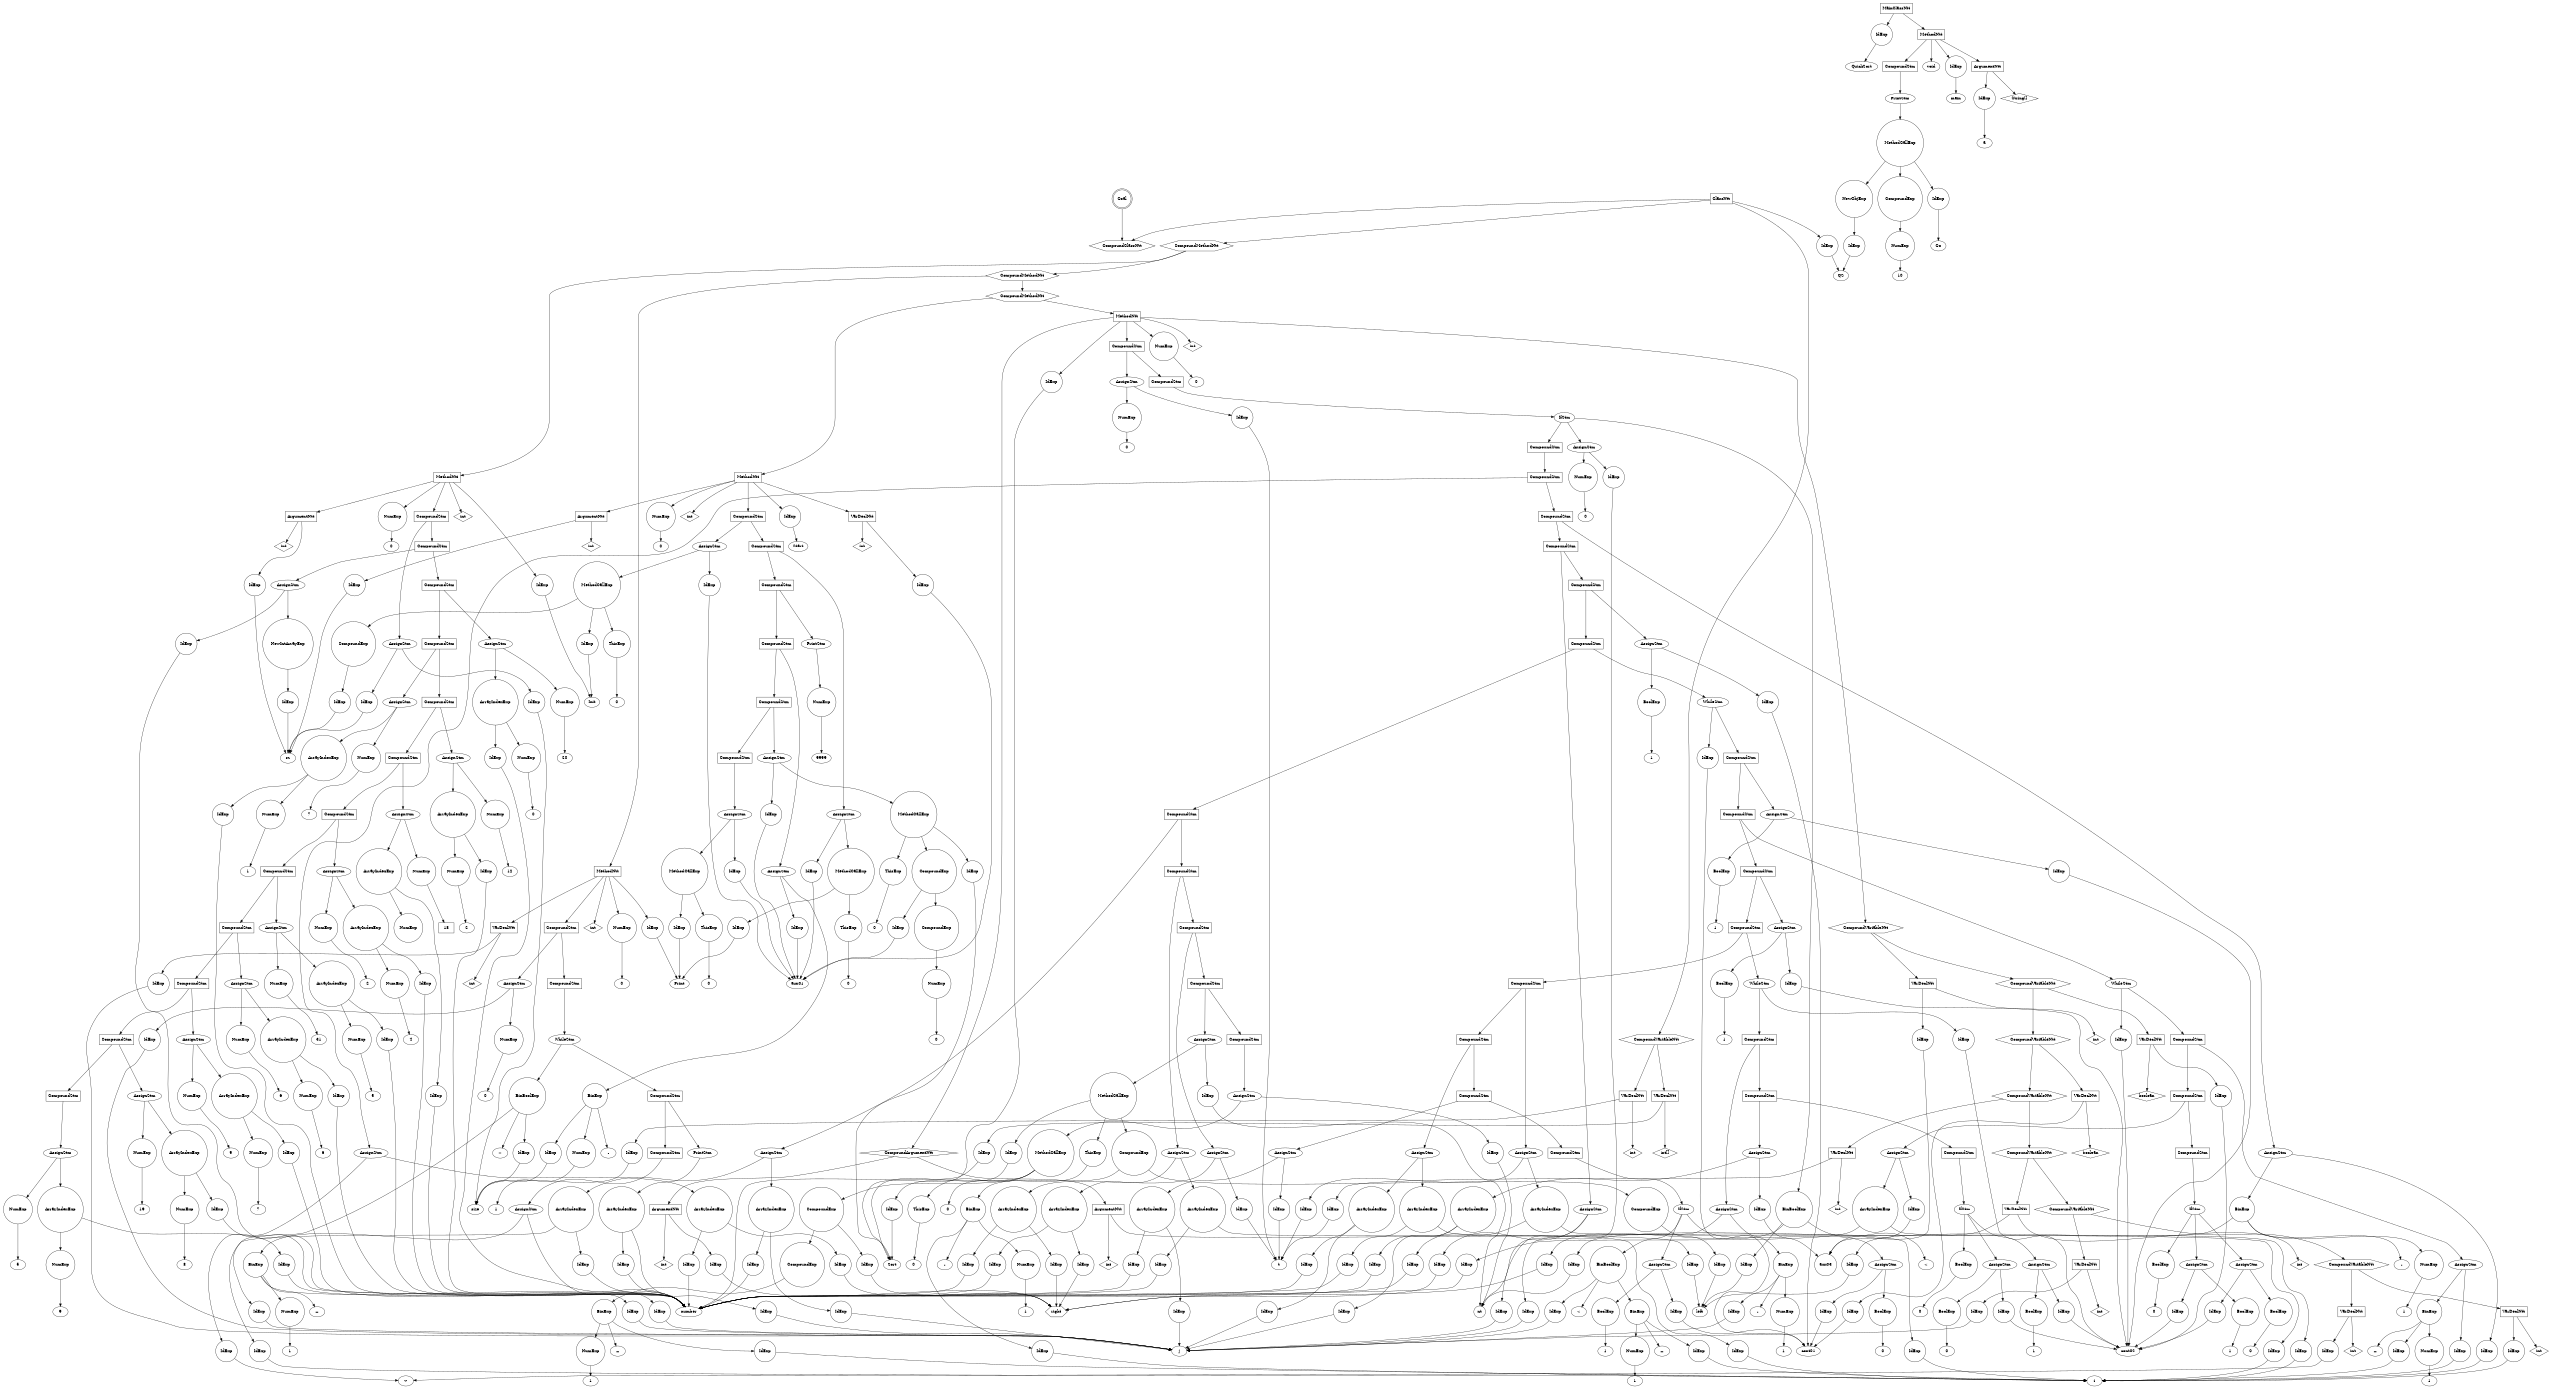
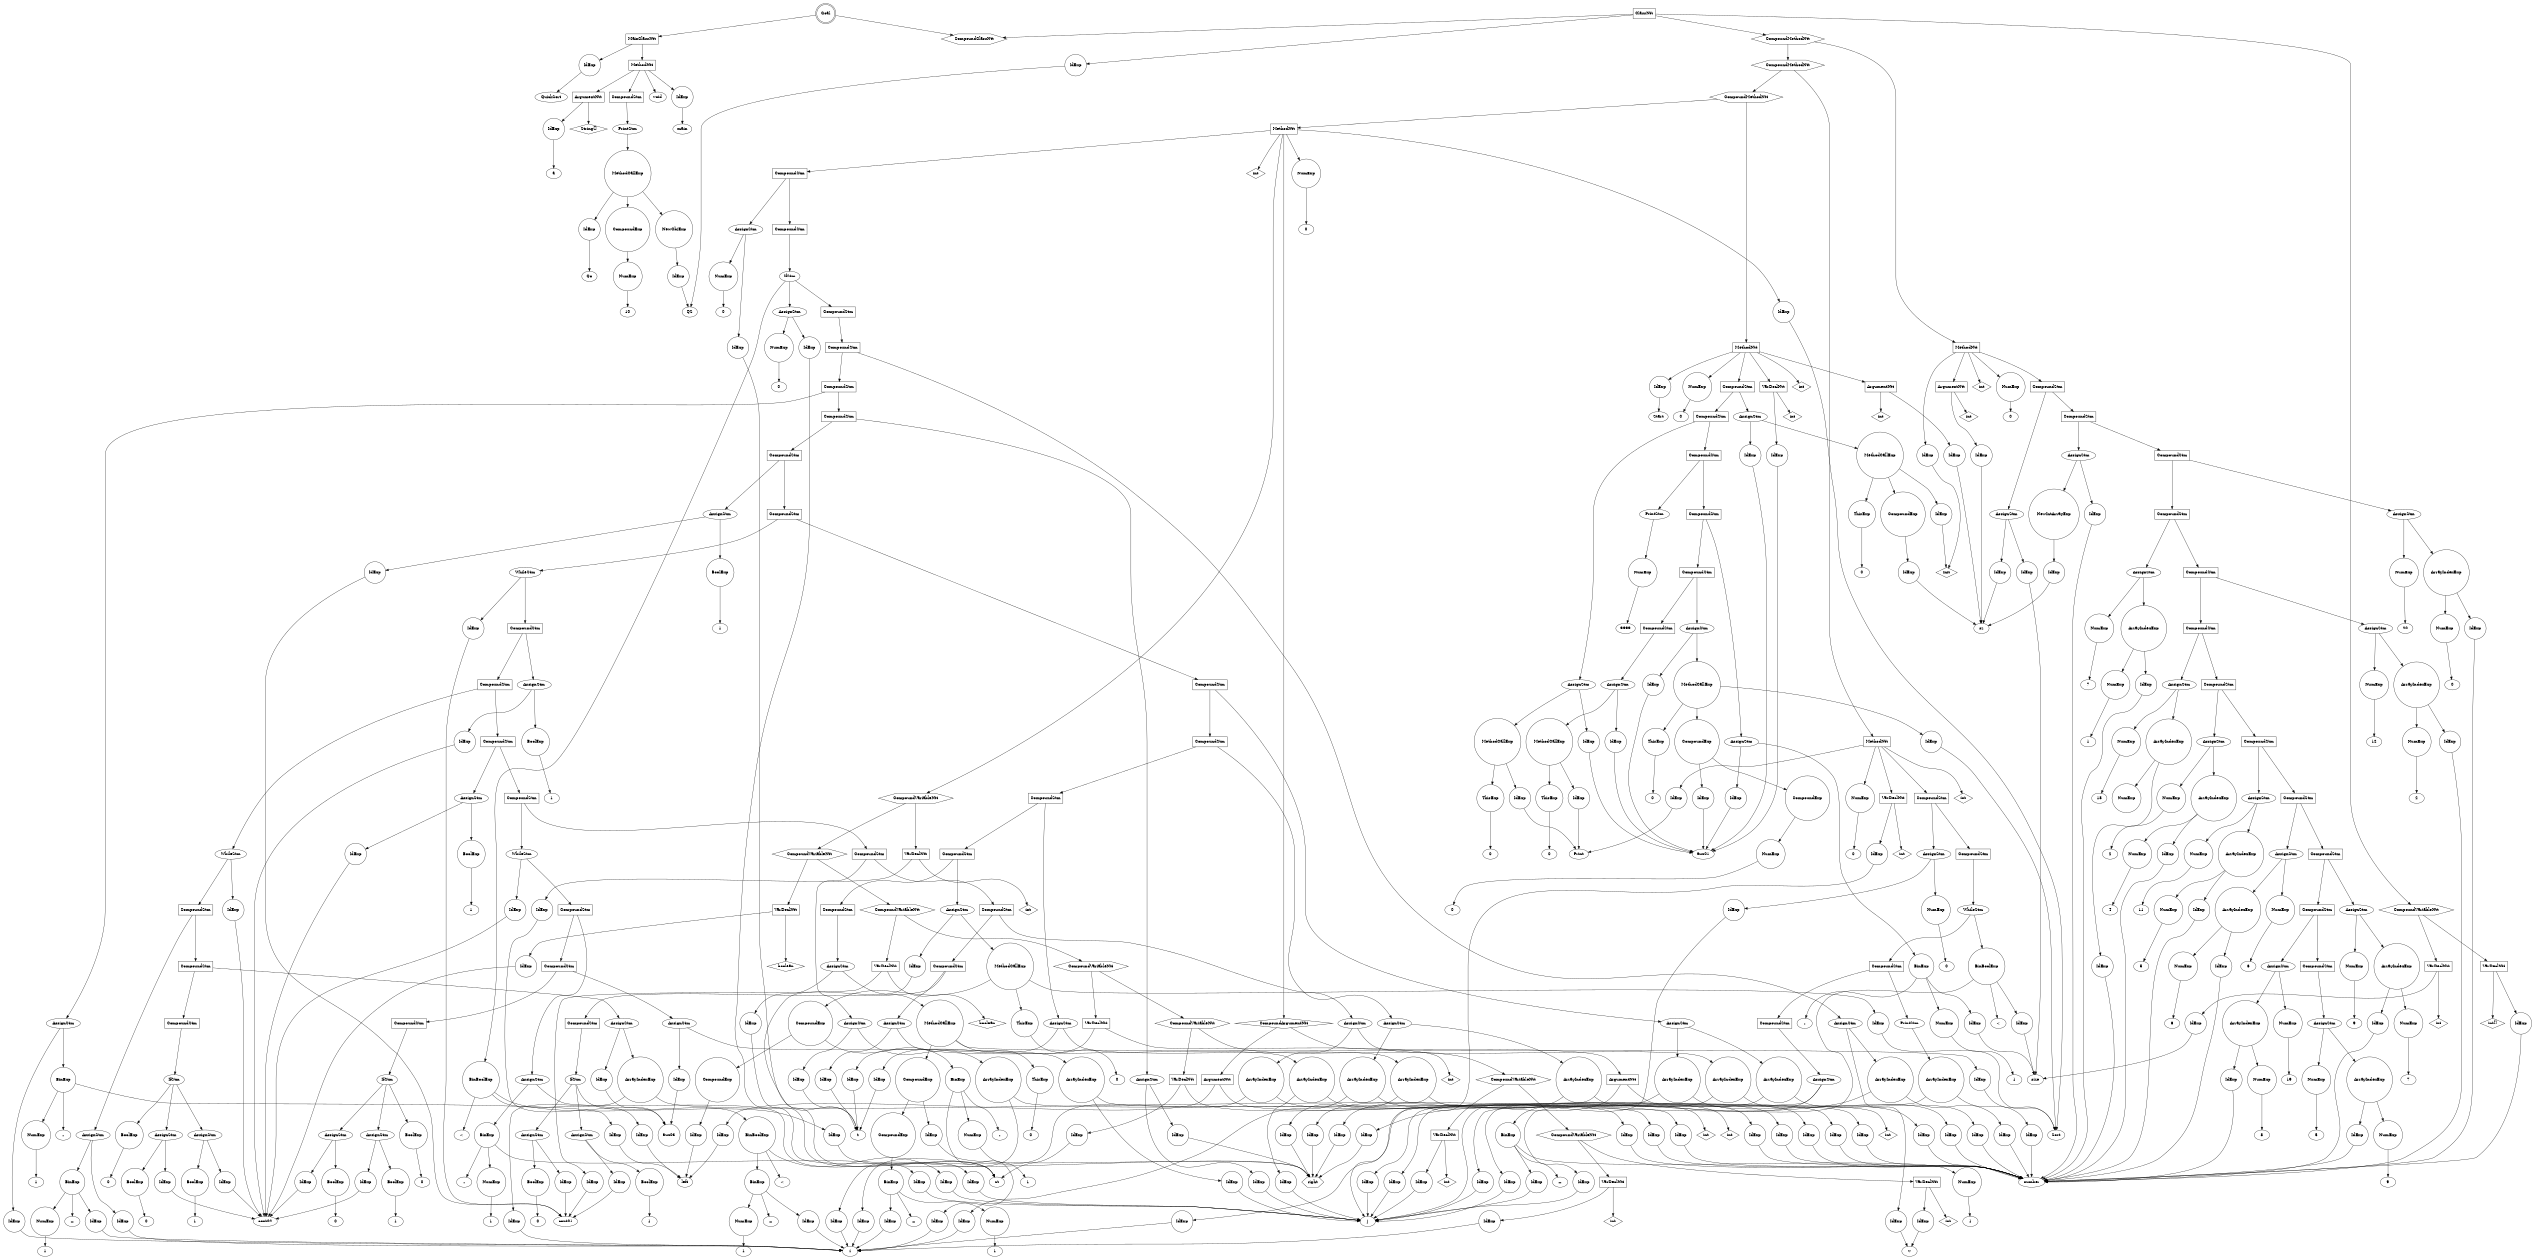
edge "Goal" -> "MainClassNtt": added
node "Init": shape ellipse -> diamond
node "18": shape box -> ellipse
node "31": label "31" -> "11"
node "nt": shape circle -> ellipse
